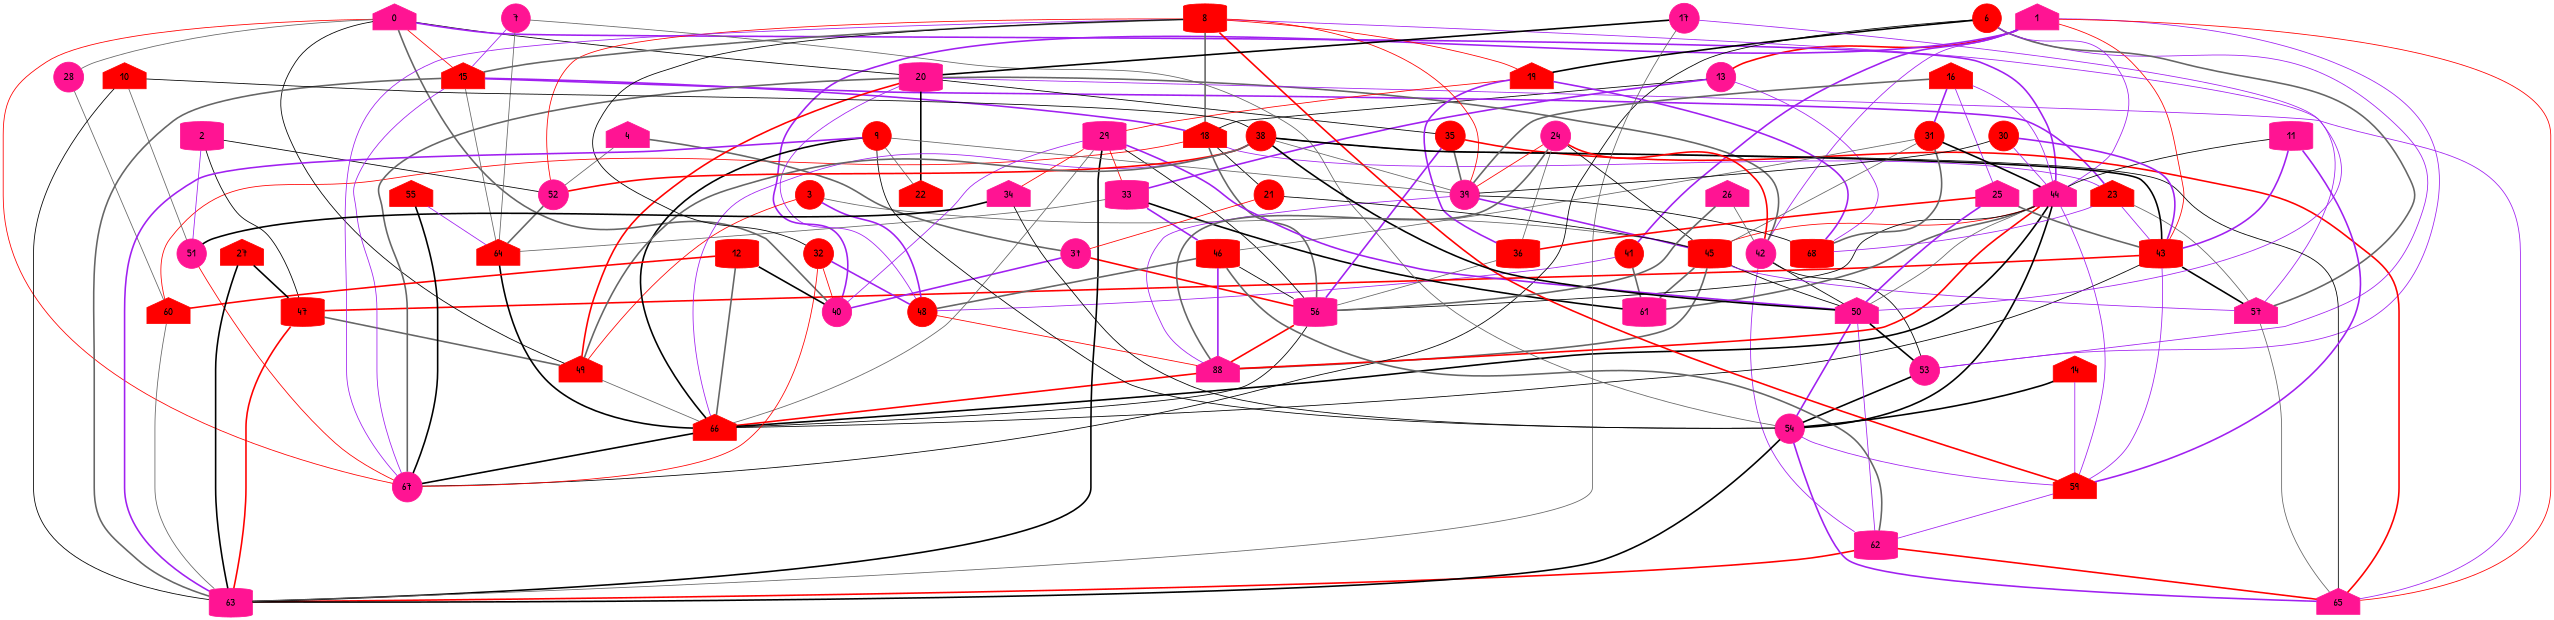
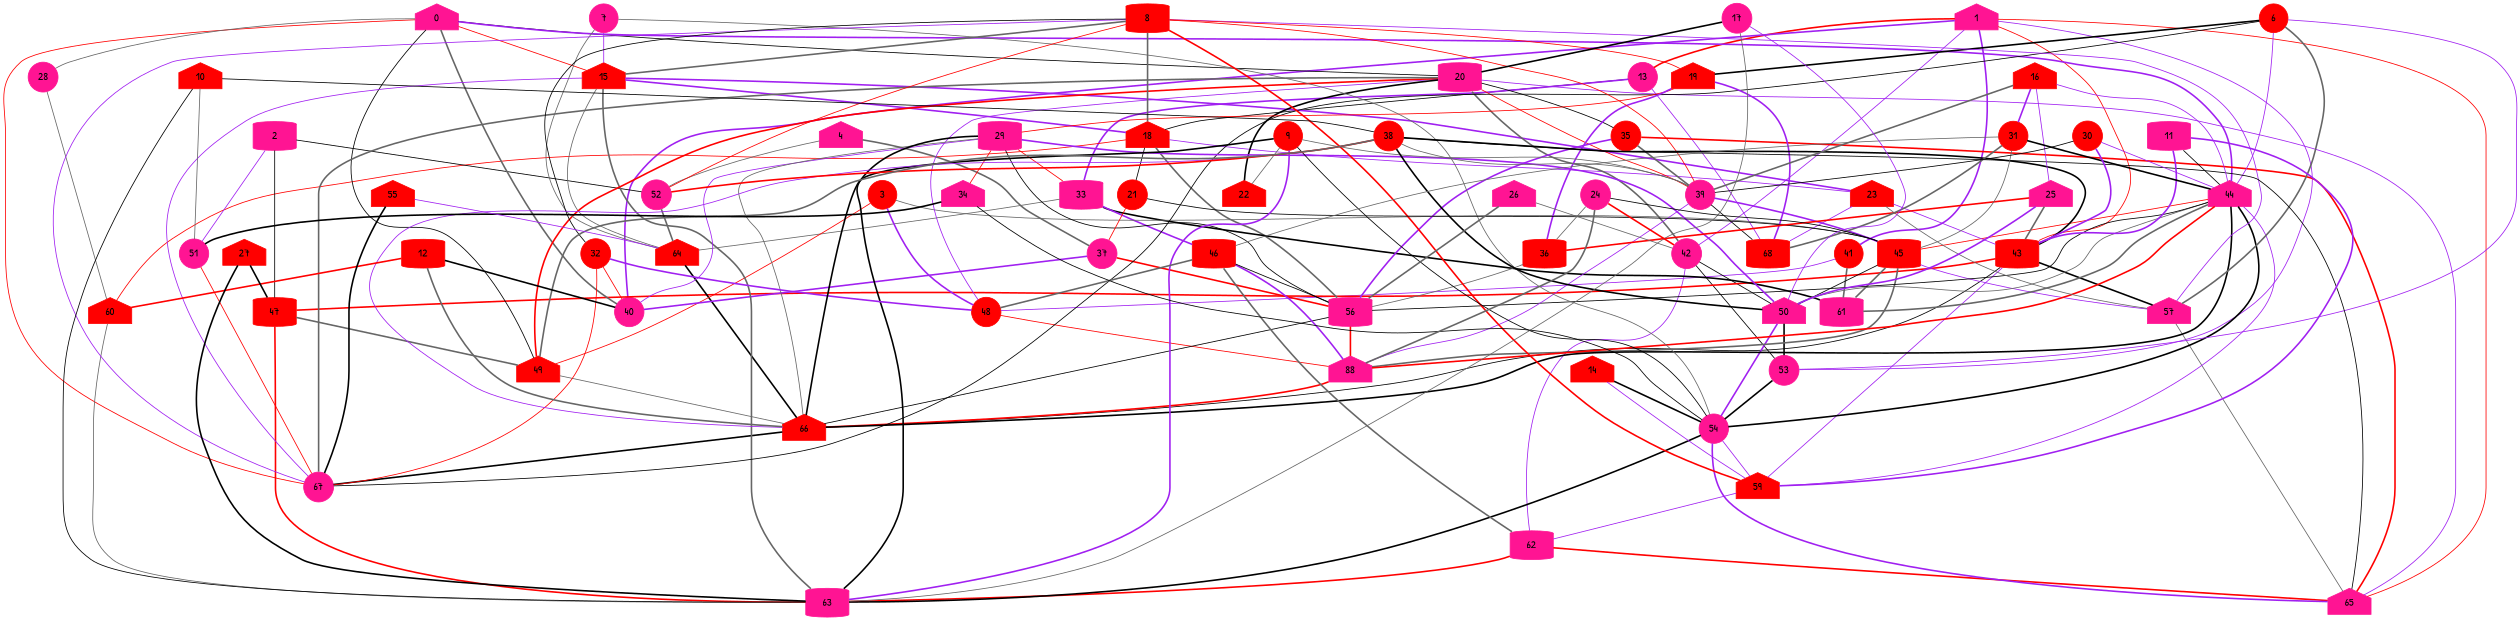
edge "24" -- "39": now "20" -- "39"
edge "50" -- "62": removed
